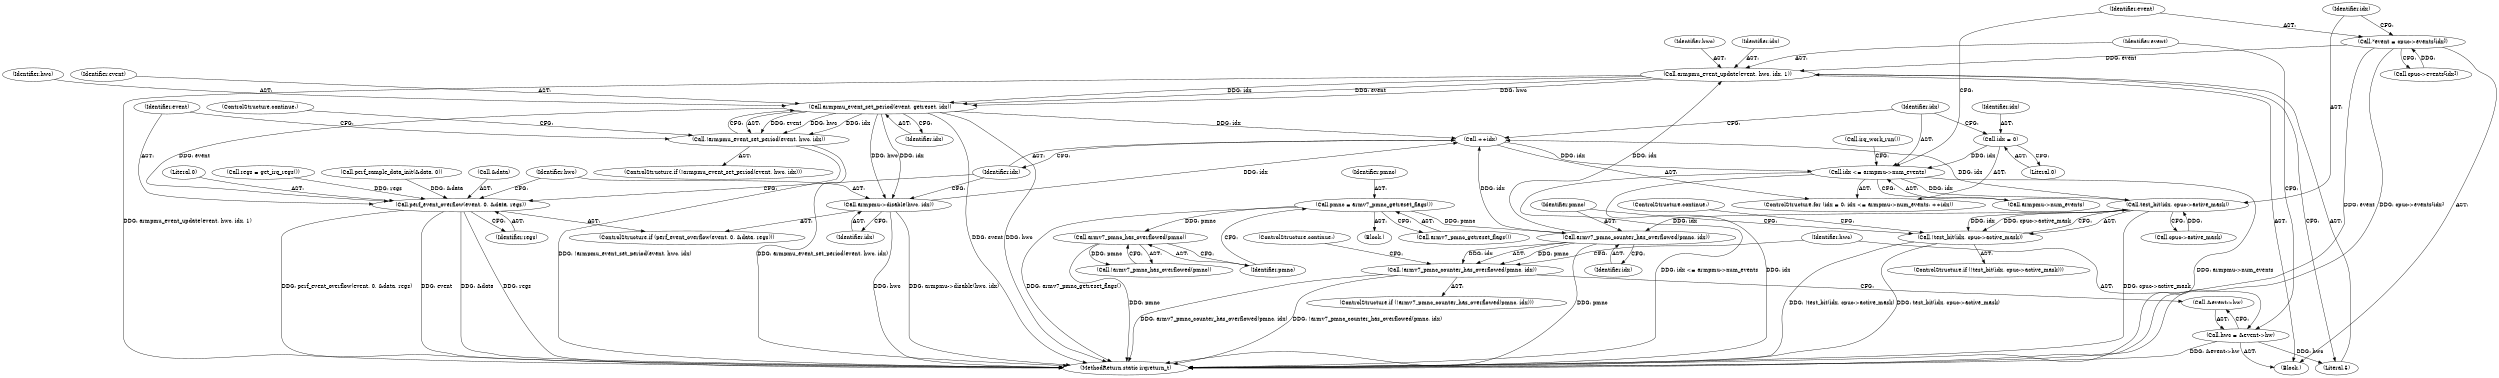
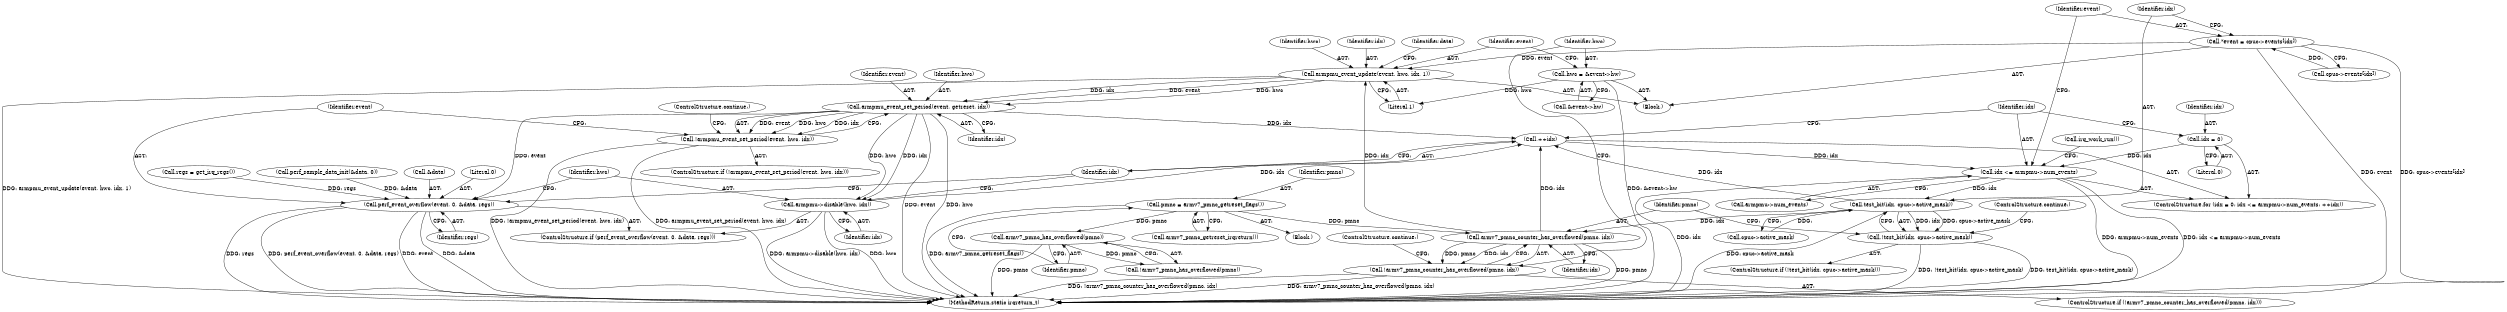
node "(Identifier,data)": added
node "(Call,armv7_pmnc_getreset_flags())": label "(Call,armv7_pmnc_getreset_flags())" -> "(Call,armv7_pmnc_getreset_irqreturn())"
edge "(Call,!armv7_pmnc_counter_has_overflowed(pmnc, idx))" -> "(Call,&event->hw)": now "(Call,!armv7_pmnc_counter_has_overflowed(pmnc, idx))" -> "(Call,armv7_pmnc_counter_has_overflowed(pmnc, idx))"
node "(Literal,5)": label "(Literal,5)" -> "(Literal,1)"
